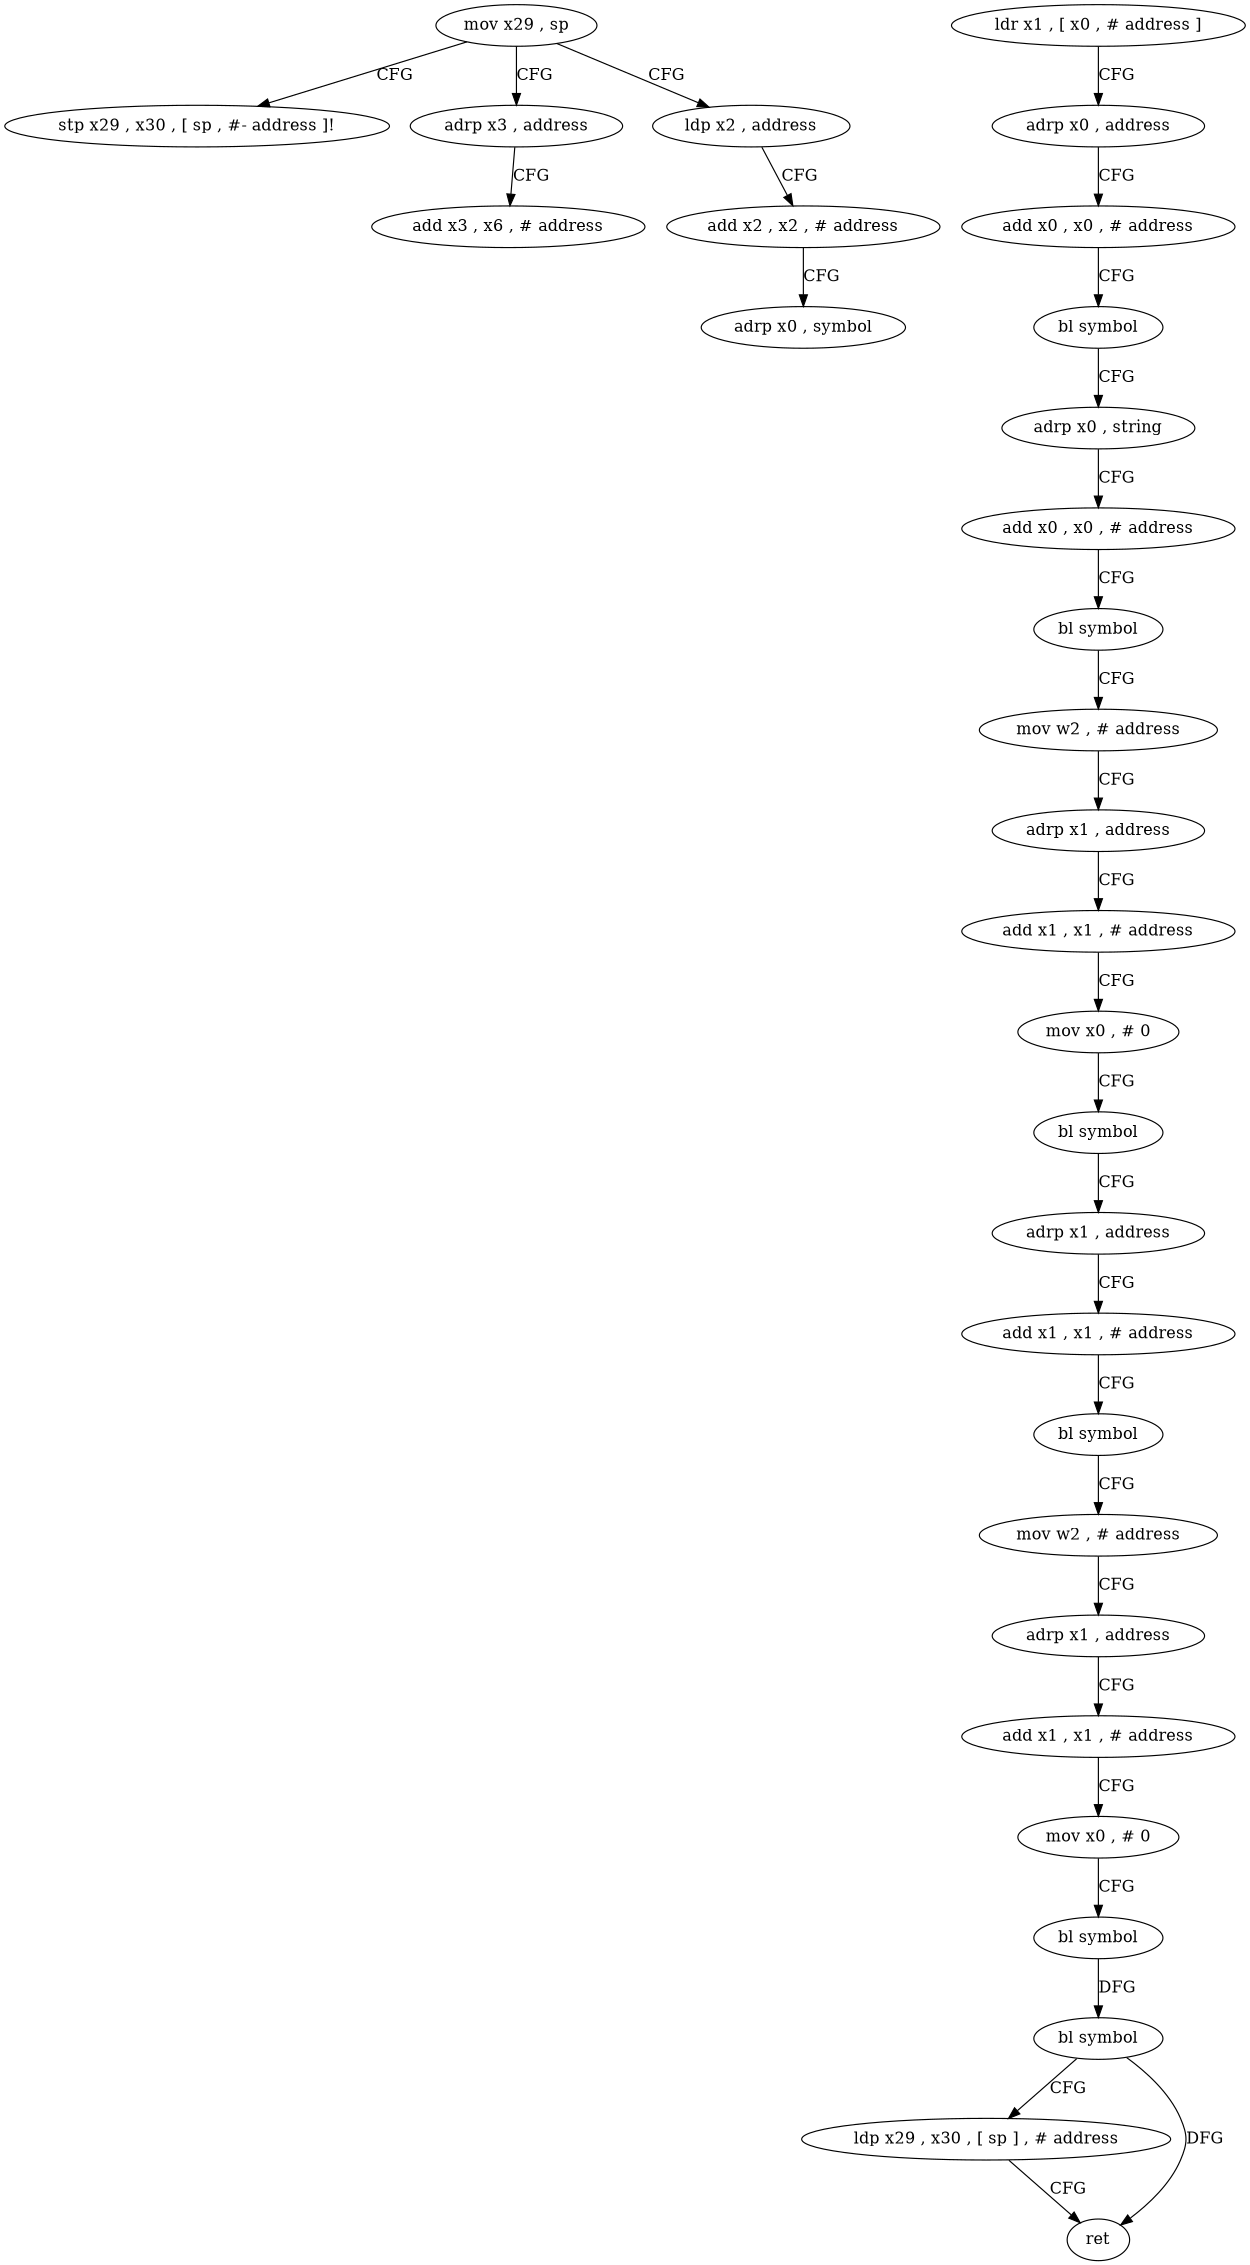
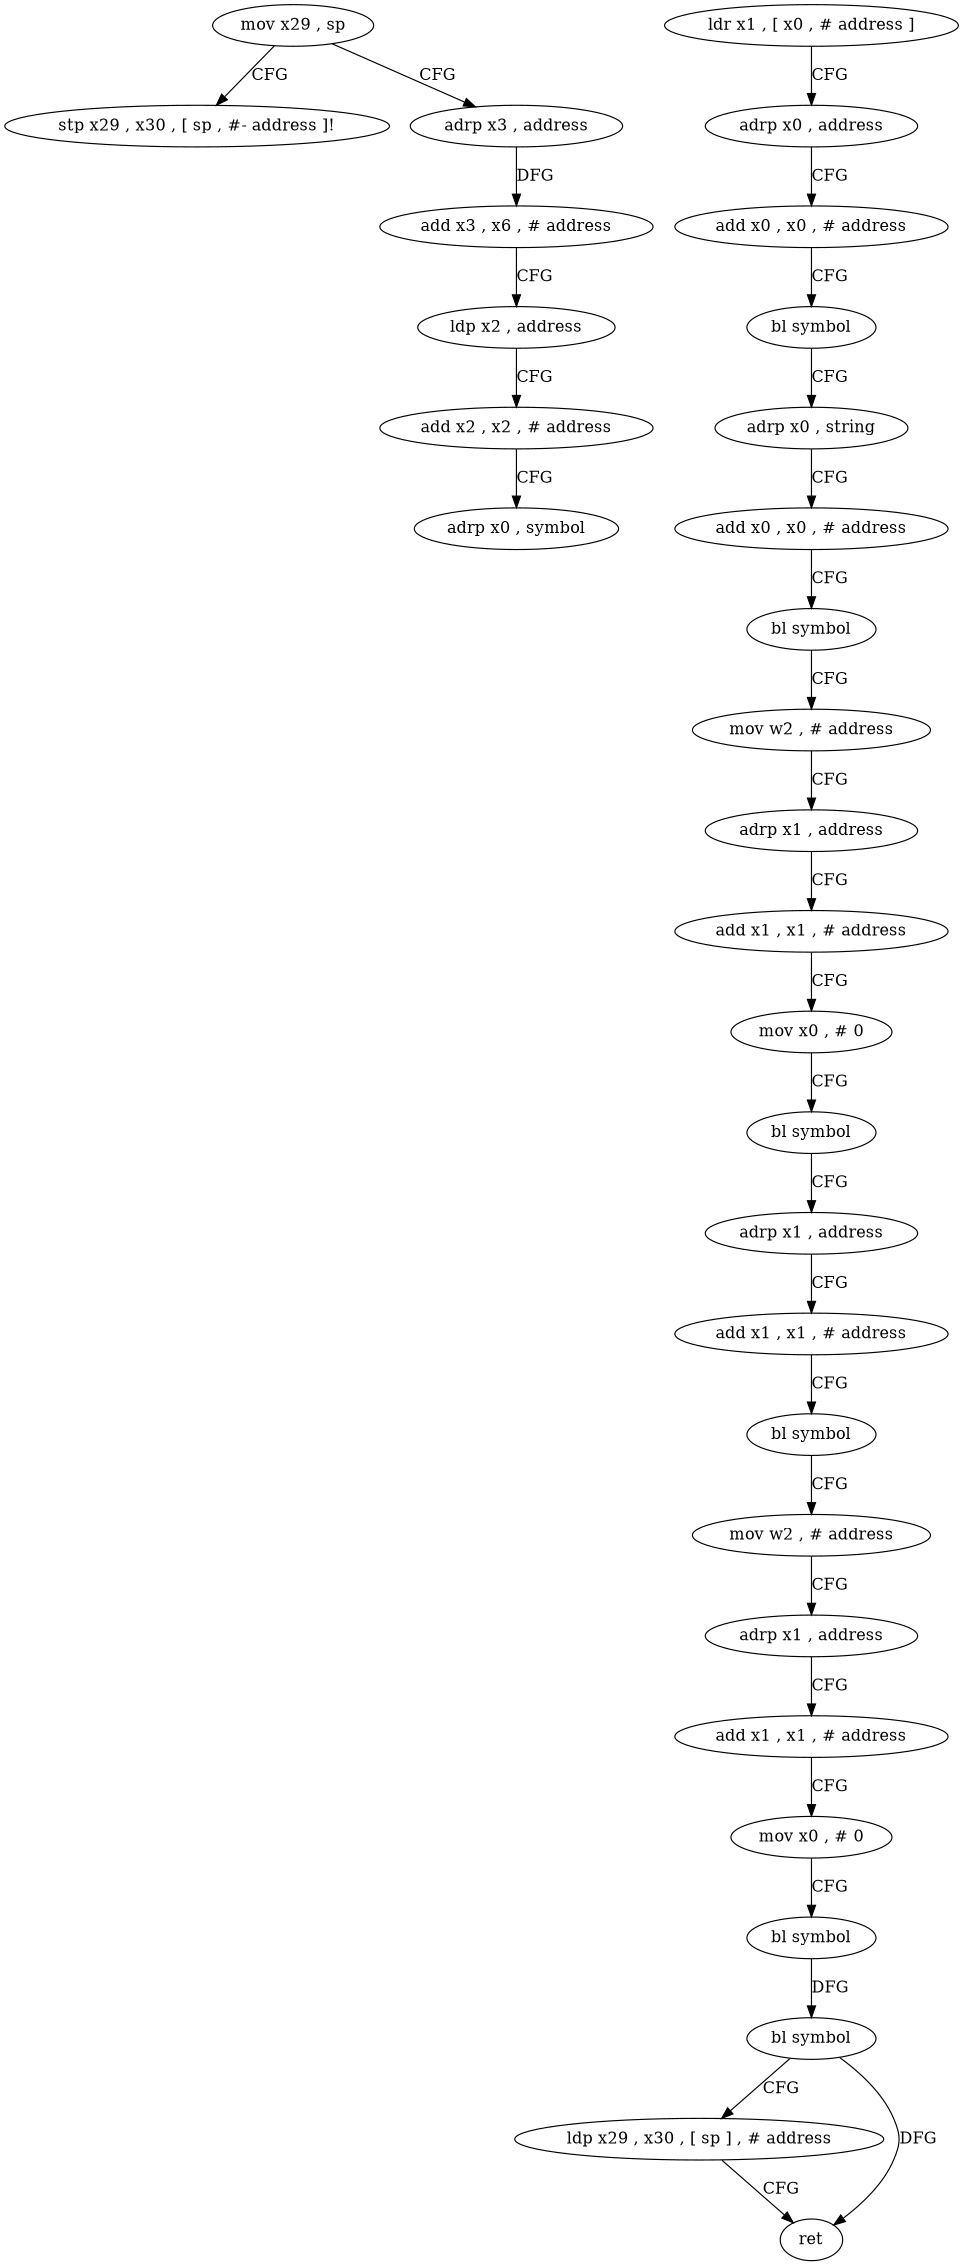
edge "mov x29 , sp" -> "ldp x2 , address": now "add x3 , x6 , # address" -> "ldp x2 , address"
edge "adrp x3 , address" -> "add x3 , x6 , # address": label "CFG" -> "DFG"
